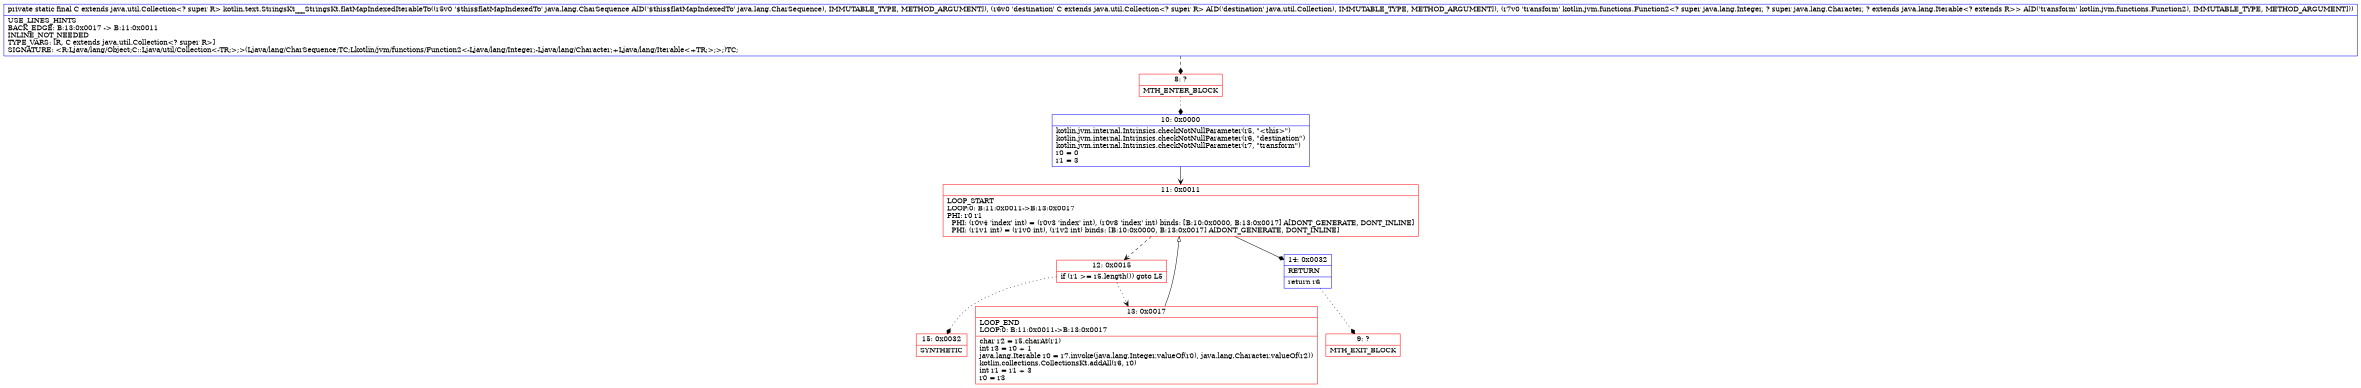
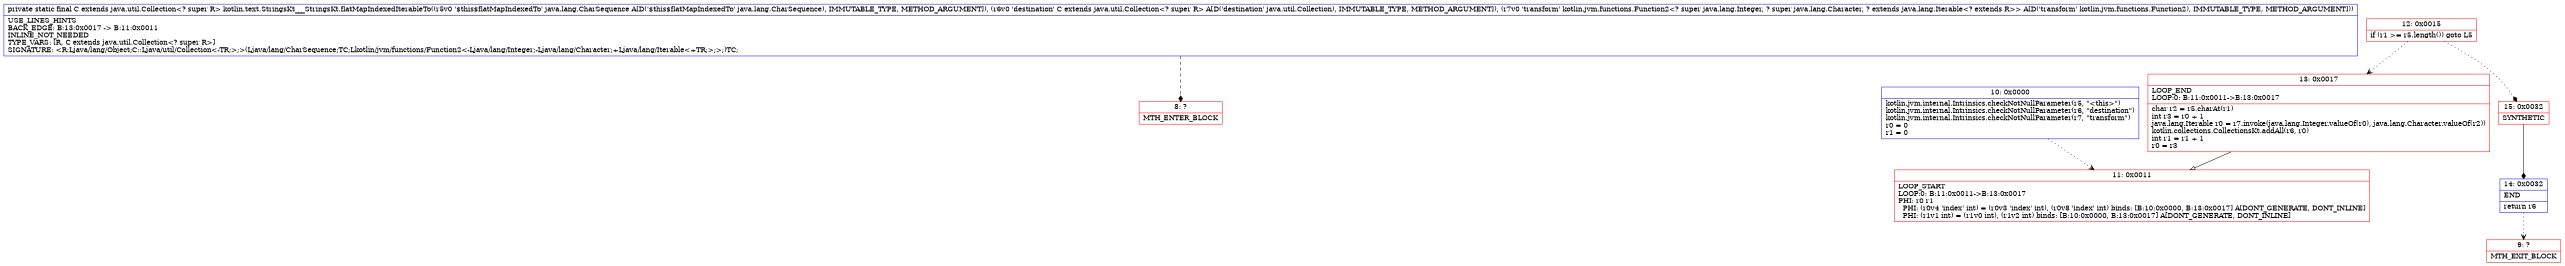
edge "8: ?" -> "10: 0x0000": removed
node "10: 0x0000": text "r1 = 3" -> "r1 = 0"
edge "10: 0x0000" -> "11: 0x0011": style solid -> dotted
edge "11: 0x0011" -> "12: 0x0015": removed
edge "11: 0x0011" -> "14: 0x0032": now "15: 0x0032" -> "14: 0x0032"
node "14: 0x0032": text "RETURN" -> "END"
edge "14: 0x0032" -> "9: ?": arrowhead diamond -> vee
node "13: 0x0017": text "int r1 = r1 + 3" -> "int r1 = r1 + 1"
